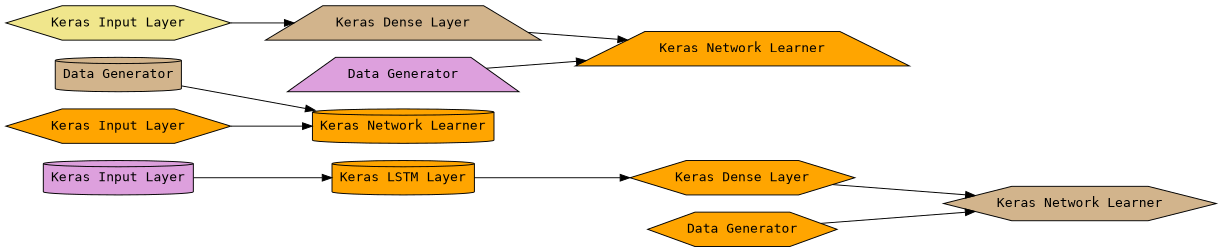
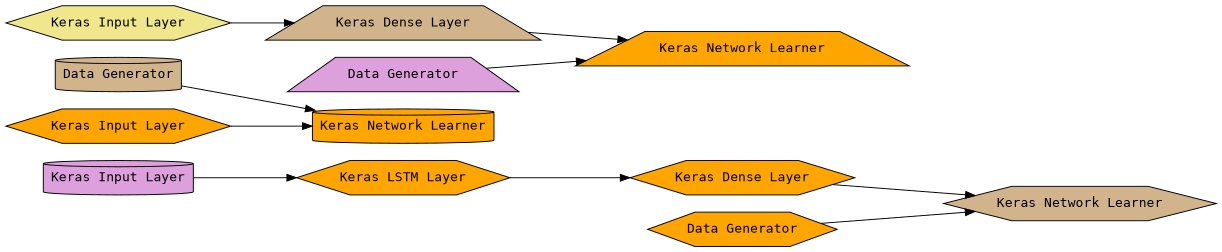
node "Keras LSTM Layer": shape cylinder -> hexagon
